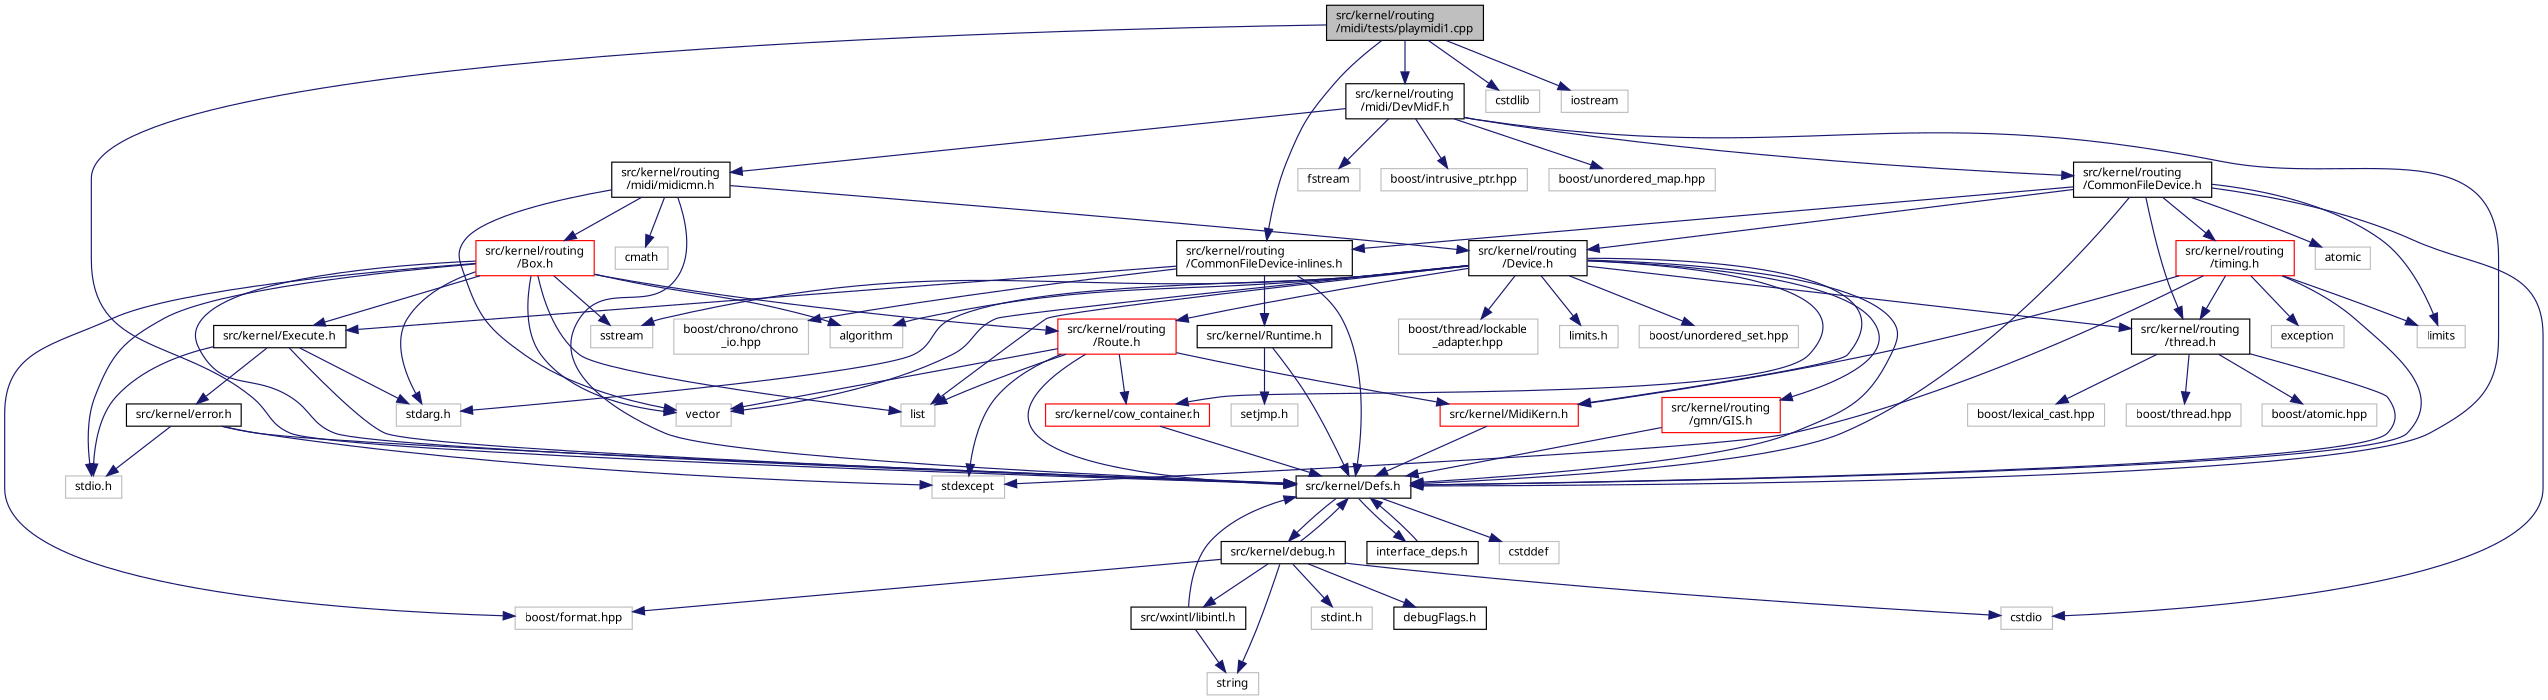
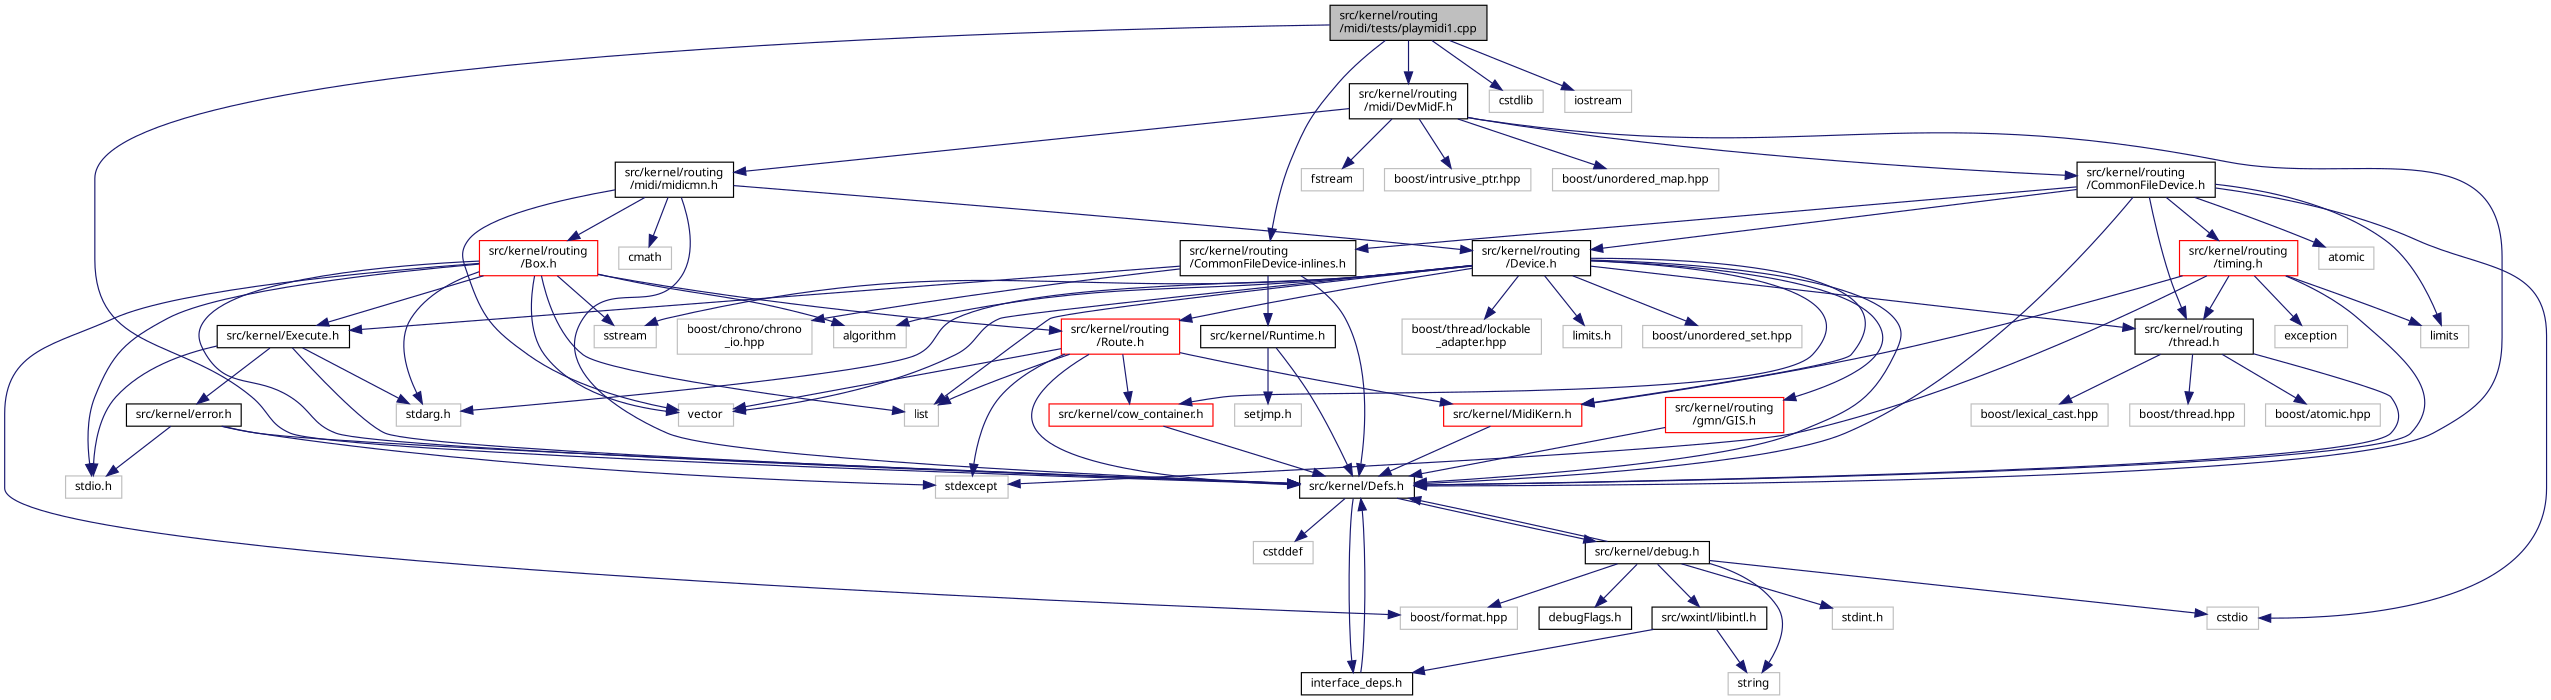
edge "src/wxintl/libintl.h" -> "src/kernel/Defs.h": now "src/wxintl/libintl.h" -> "interface_deps.h"
